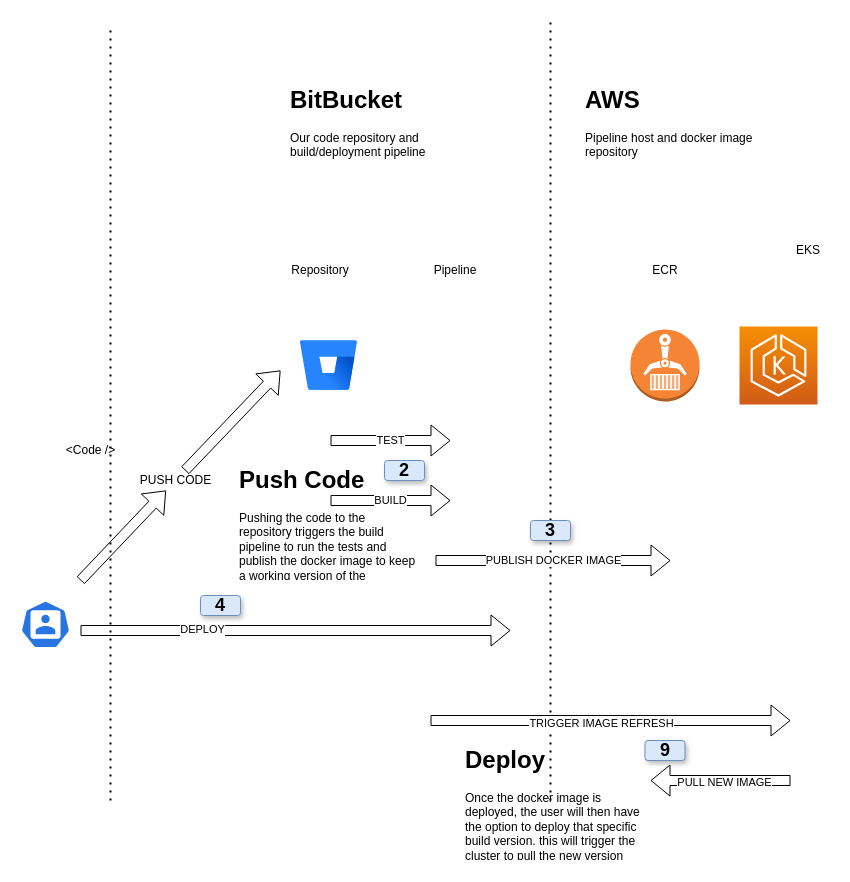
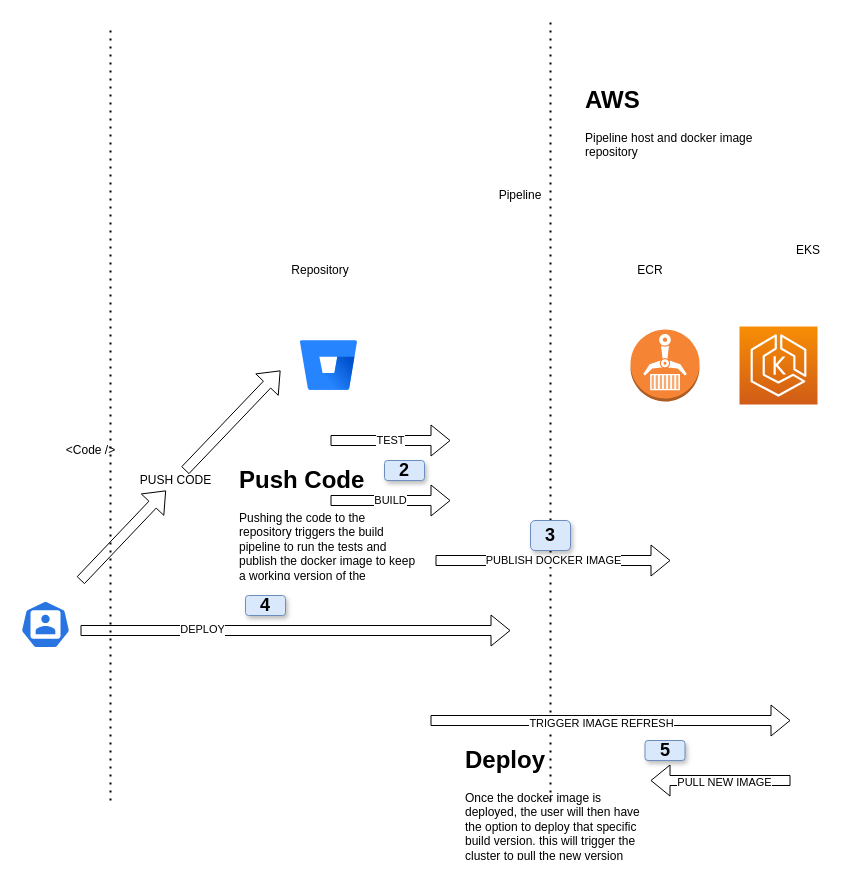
node "BitBucketOur code repository and build/deployment pipeline": removed
node "Pipeline": moved (456, 271) -> (521, 196)
node "ECR": moved (666, 271) -> (651, 271)
node "3": size 40x20 -> 40x30
node "4": moved (221, 606) -> (266, 606)
node "9": label "9" -> "5"
